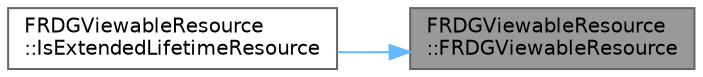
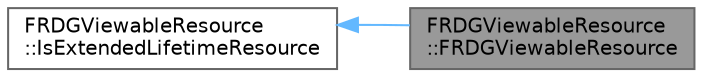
edge "FRDGViewableResource ::IsExtendedLifetimeResource" -> "FRDGViewableResource ::FRDGViewableResource": reversed
